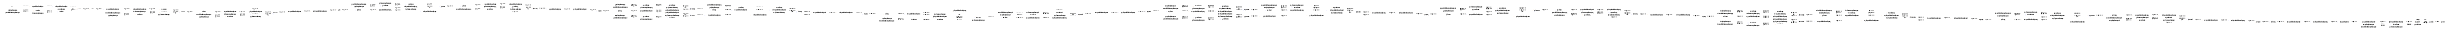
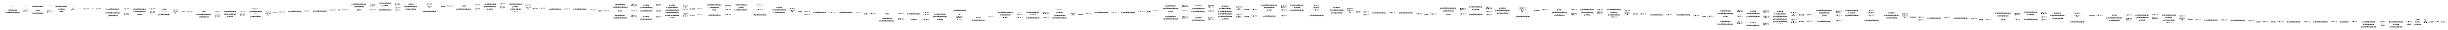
node "77 zero_point_updated_constant6": added
